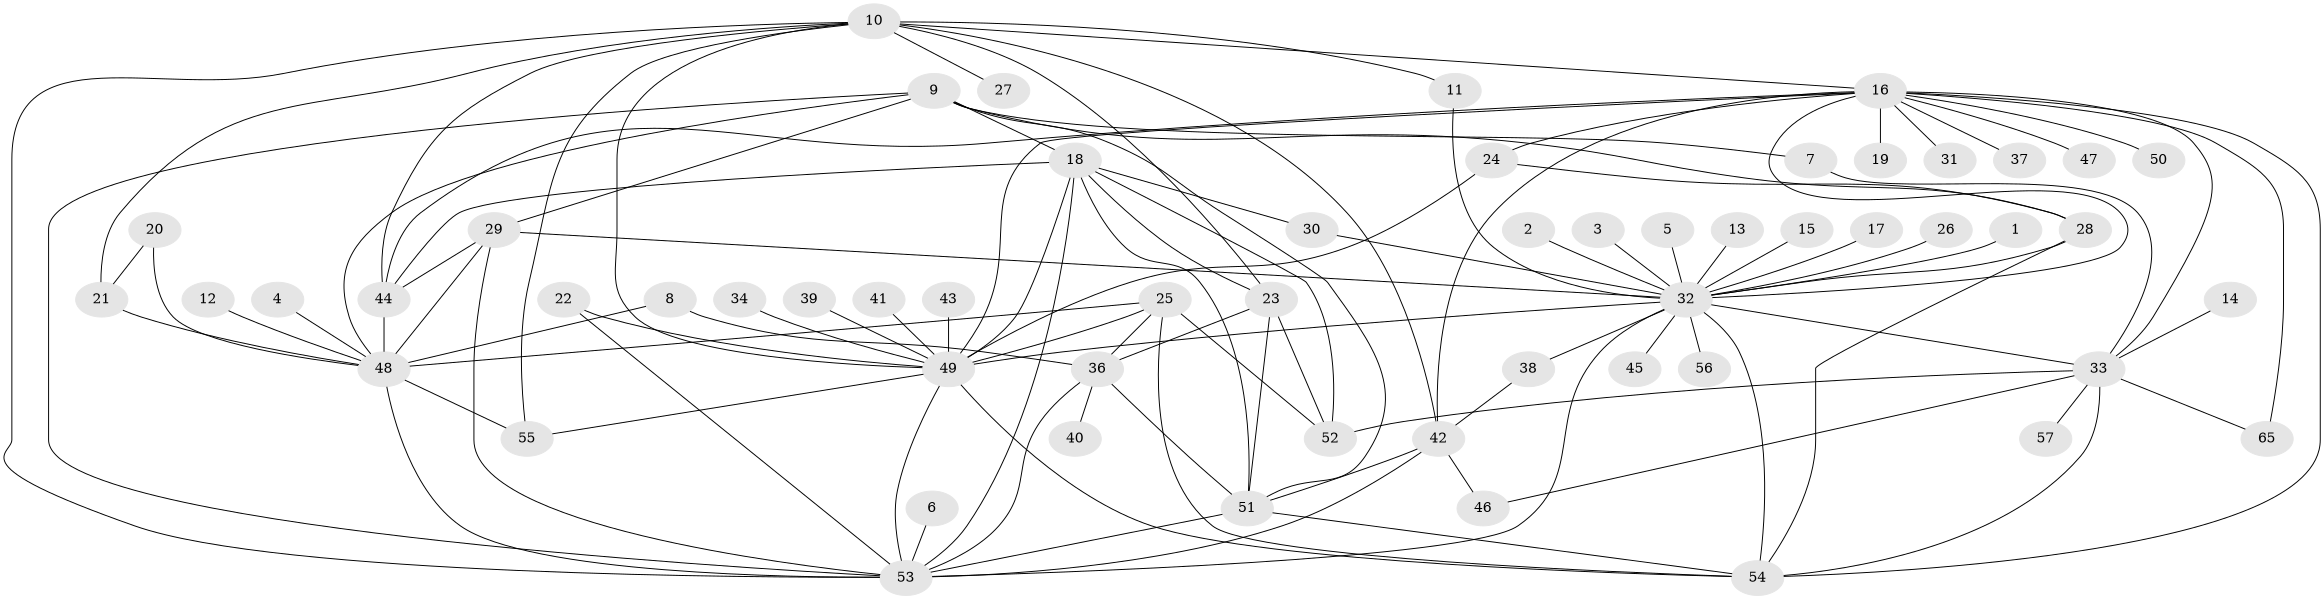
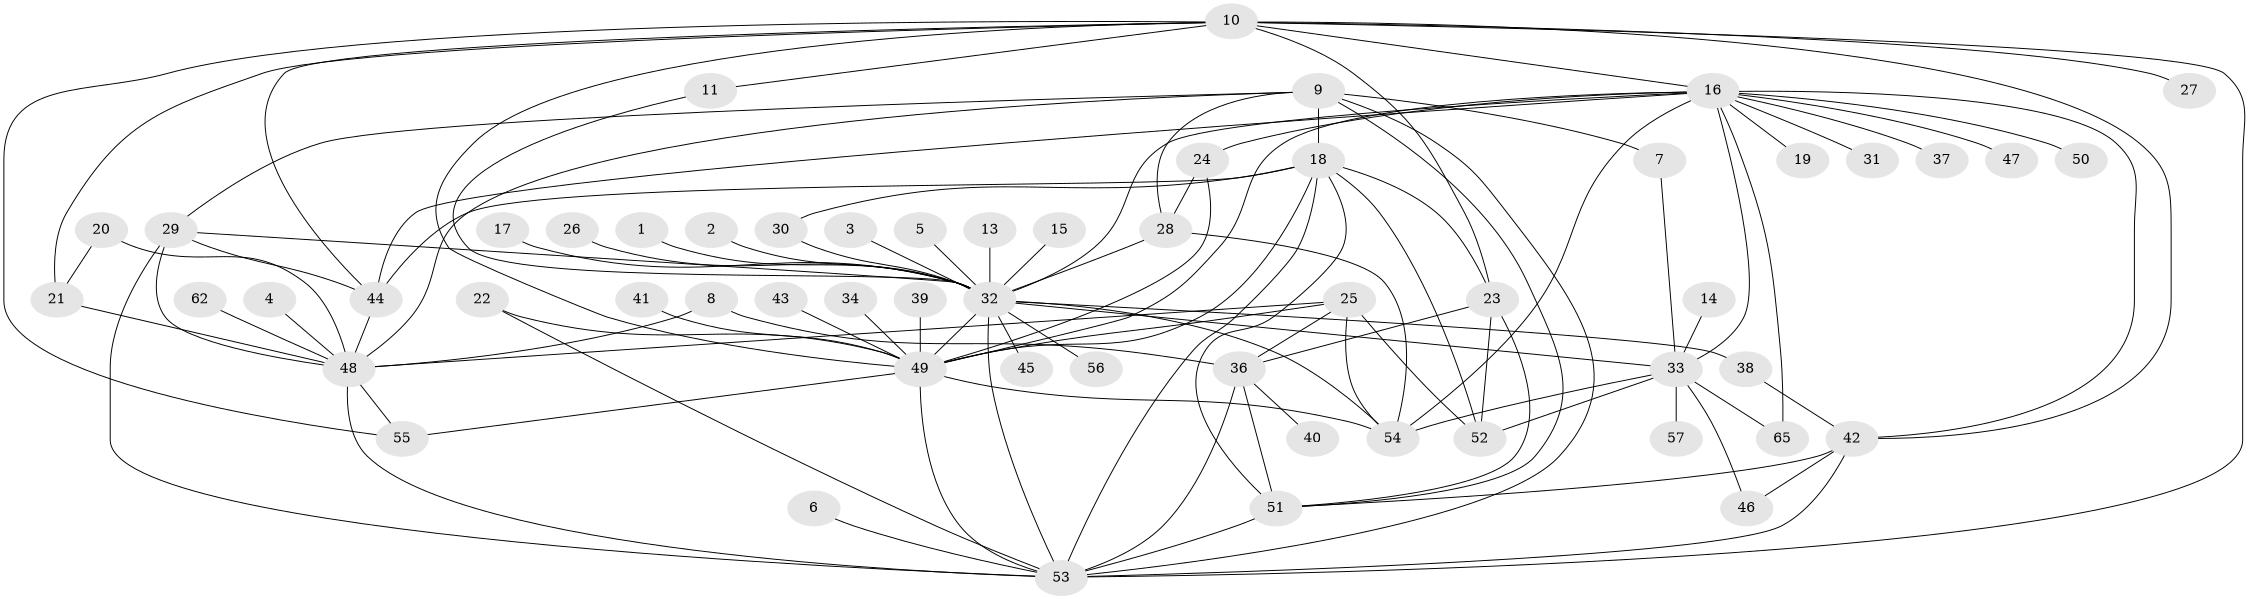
node "12": label "12" -> "62"
edge "51" -- "54": removed
